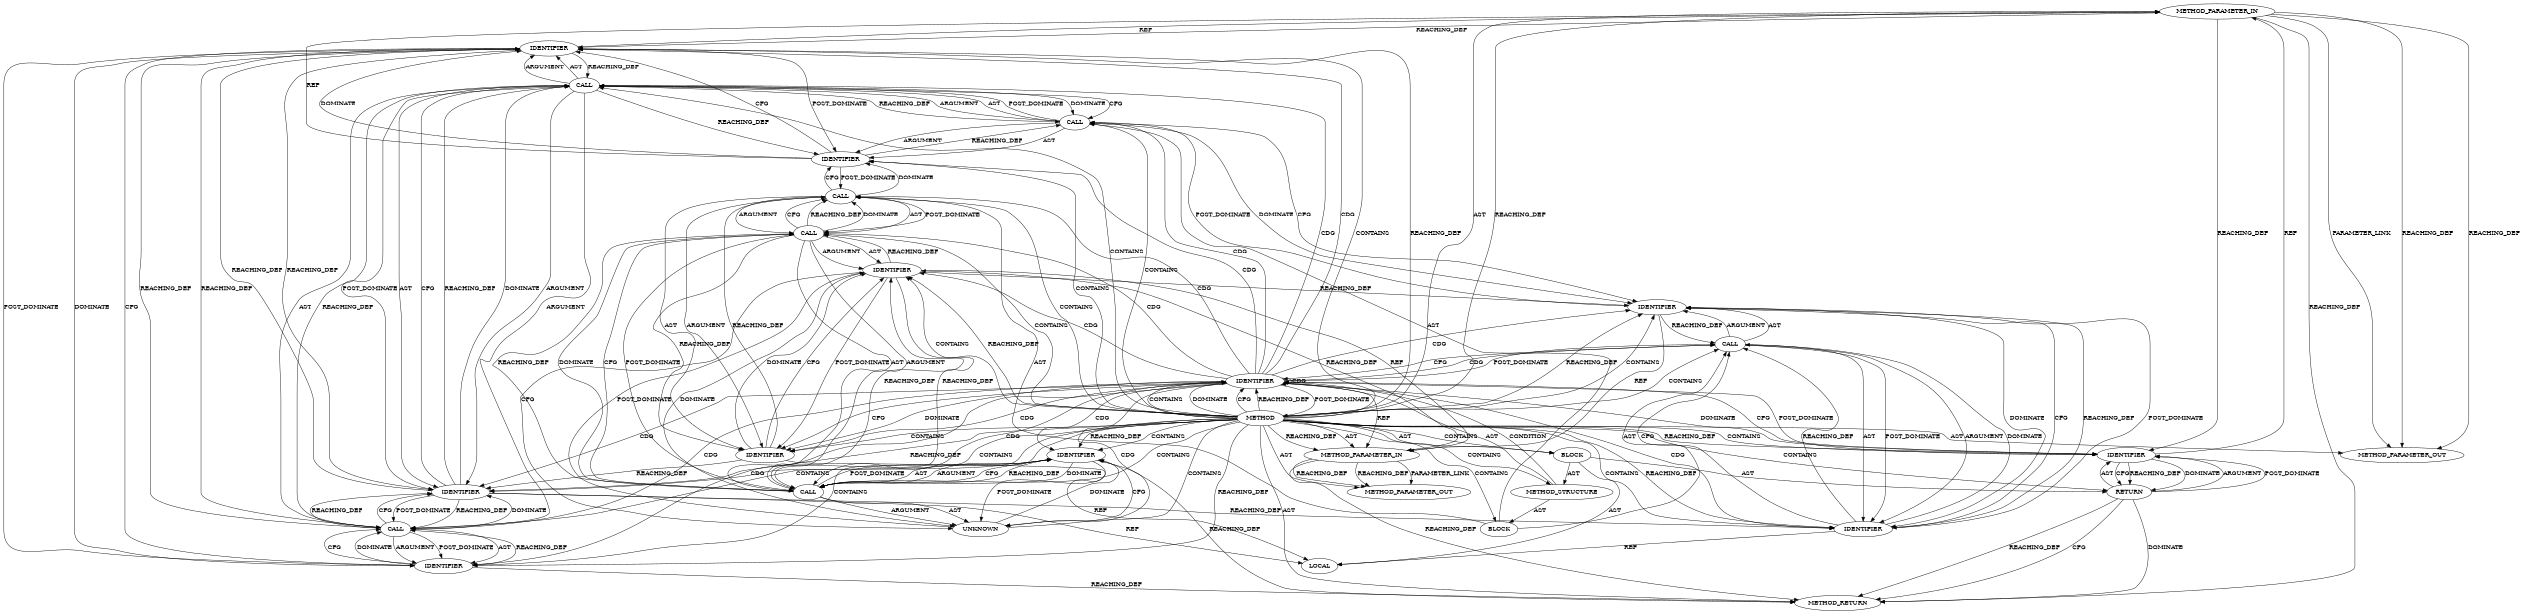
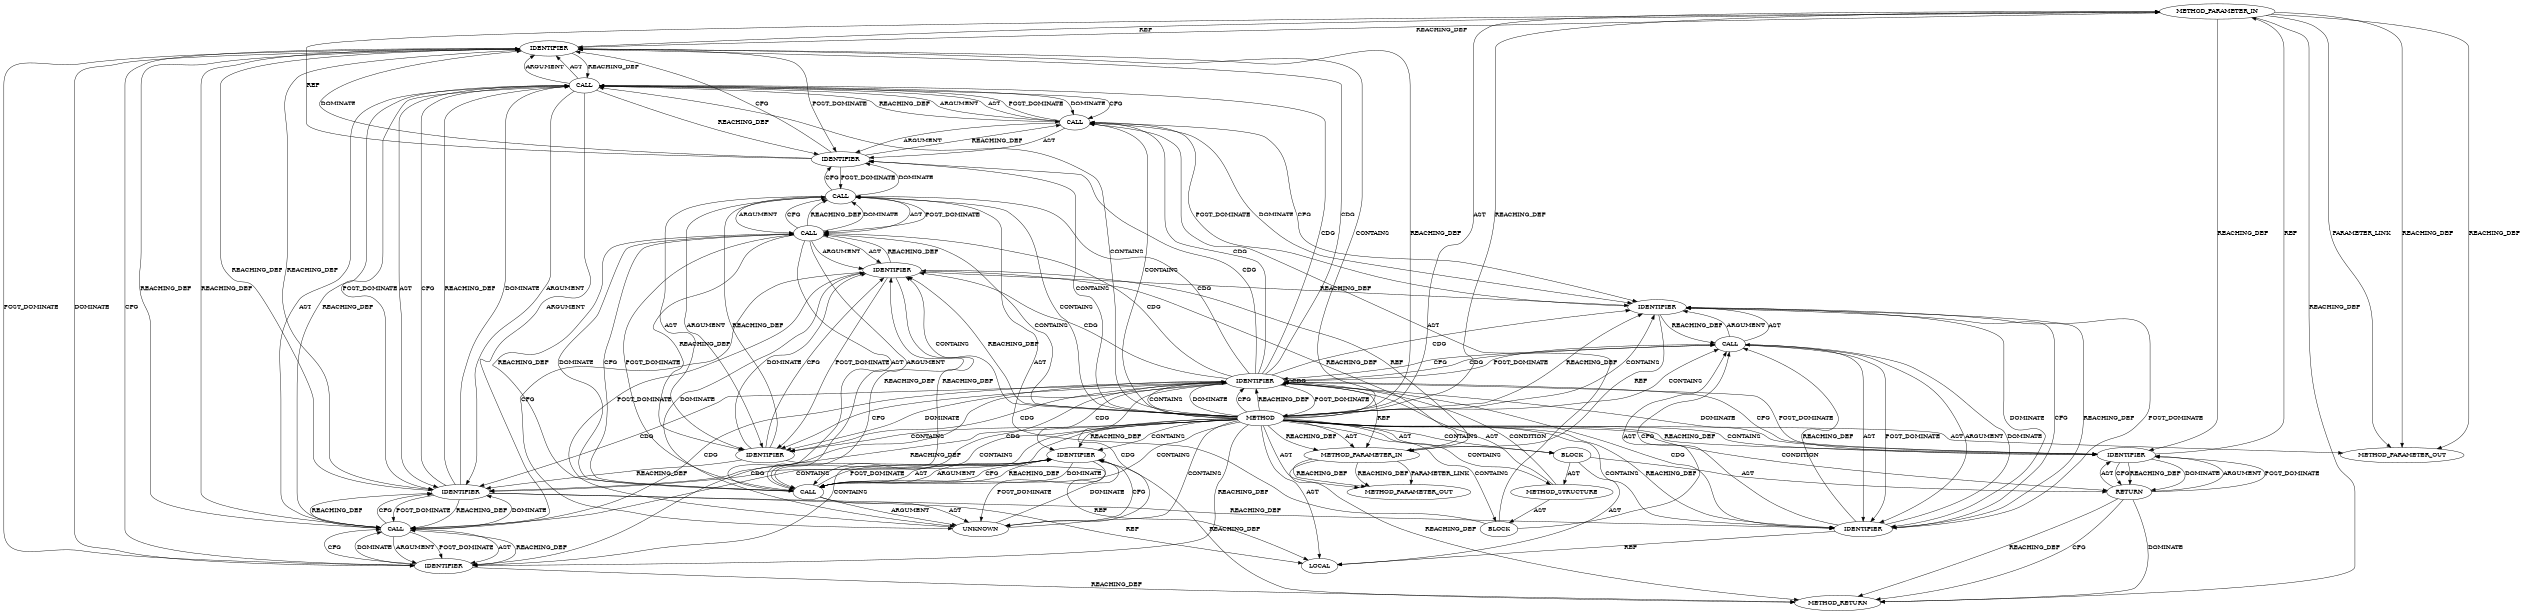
edge "METHOD" -> "RETURN": label "CONTAINS" -> "CONDITION"
edge "METHOD" -> "METHOD_RETURN": now "METHOD" -> "LOCAL"
